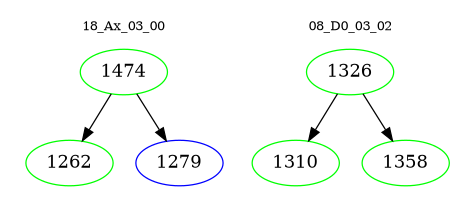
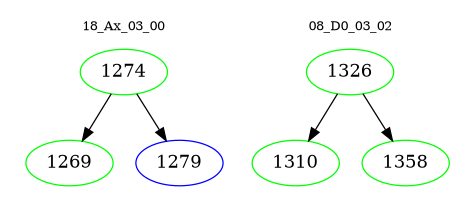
node "1474": label "1474" -> "1274"
node "1262": label "1262" -> "1269"
